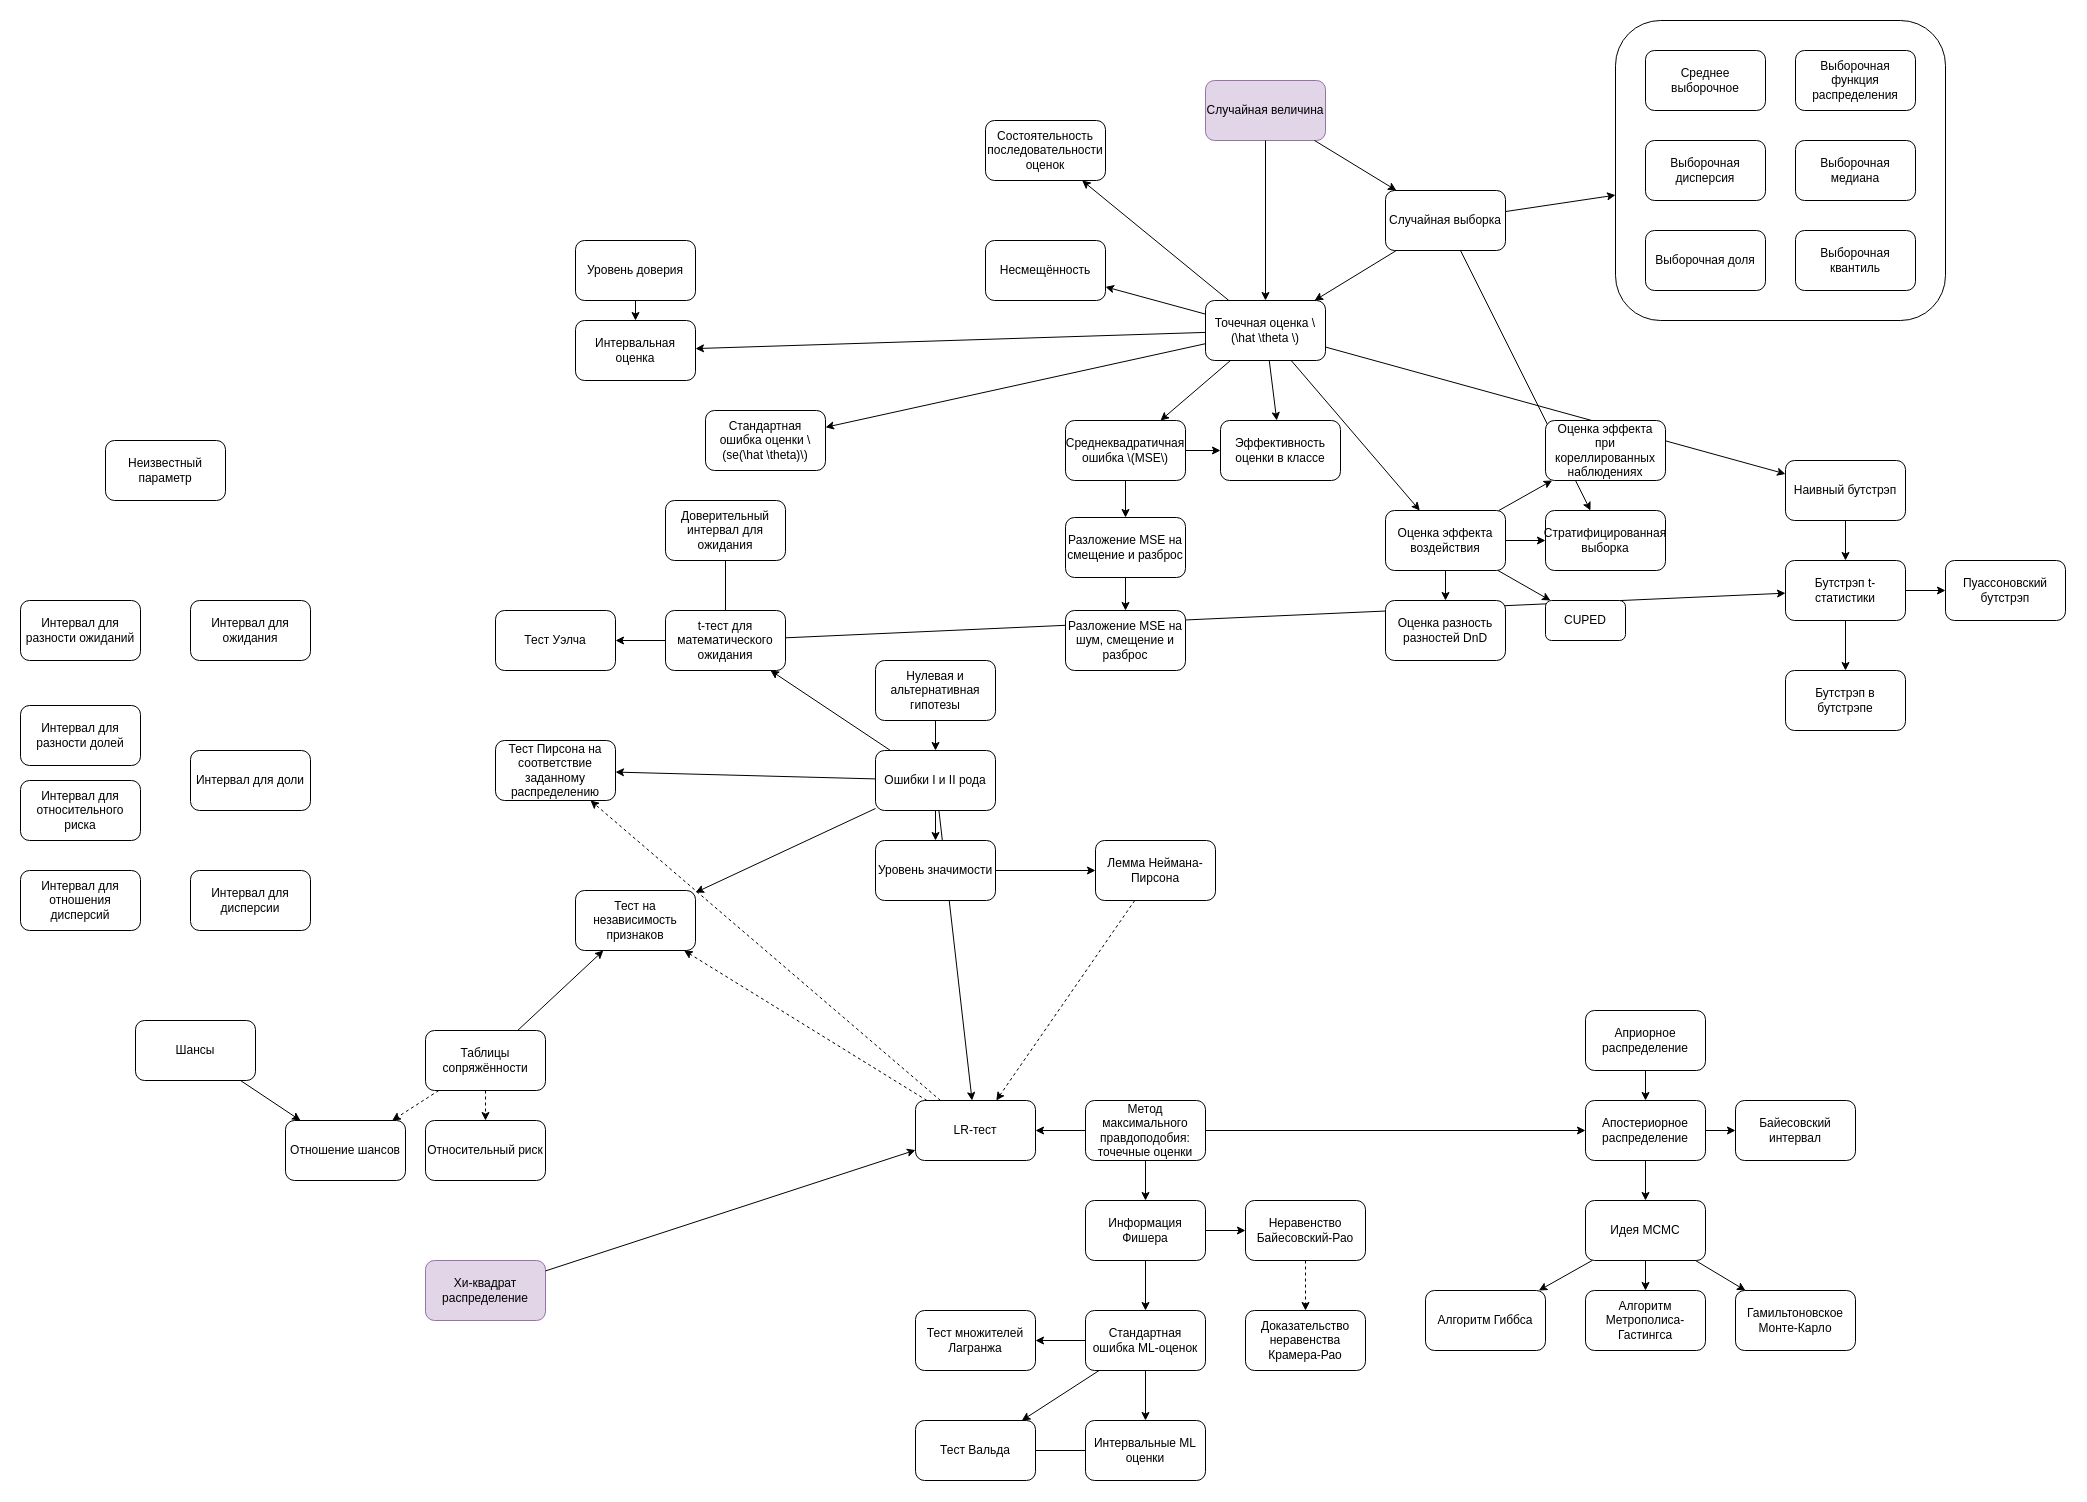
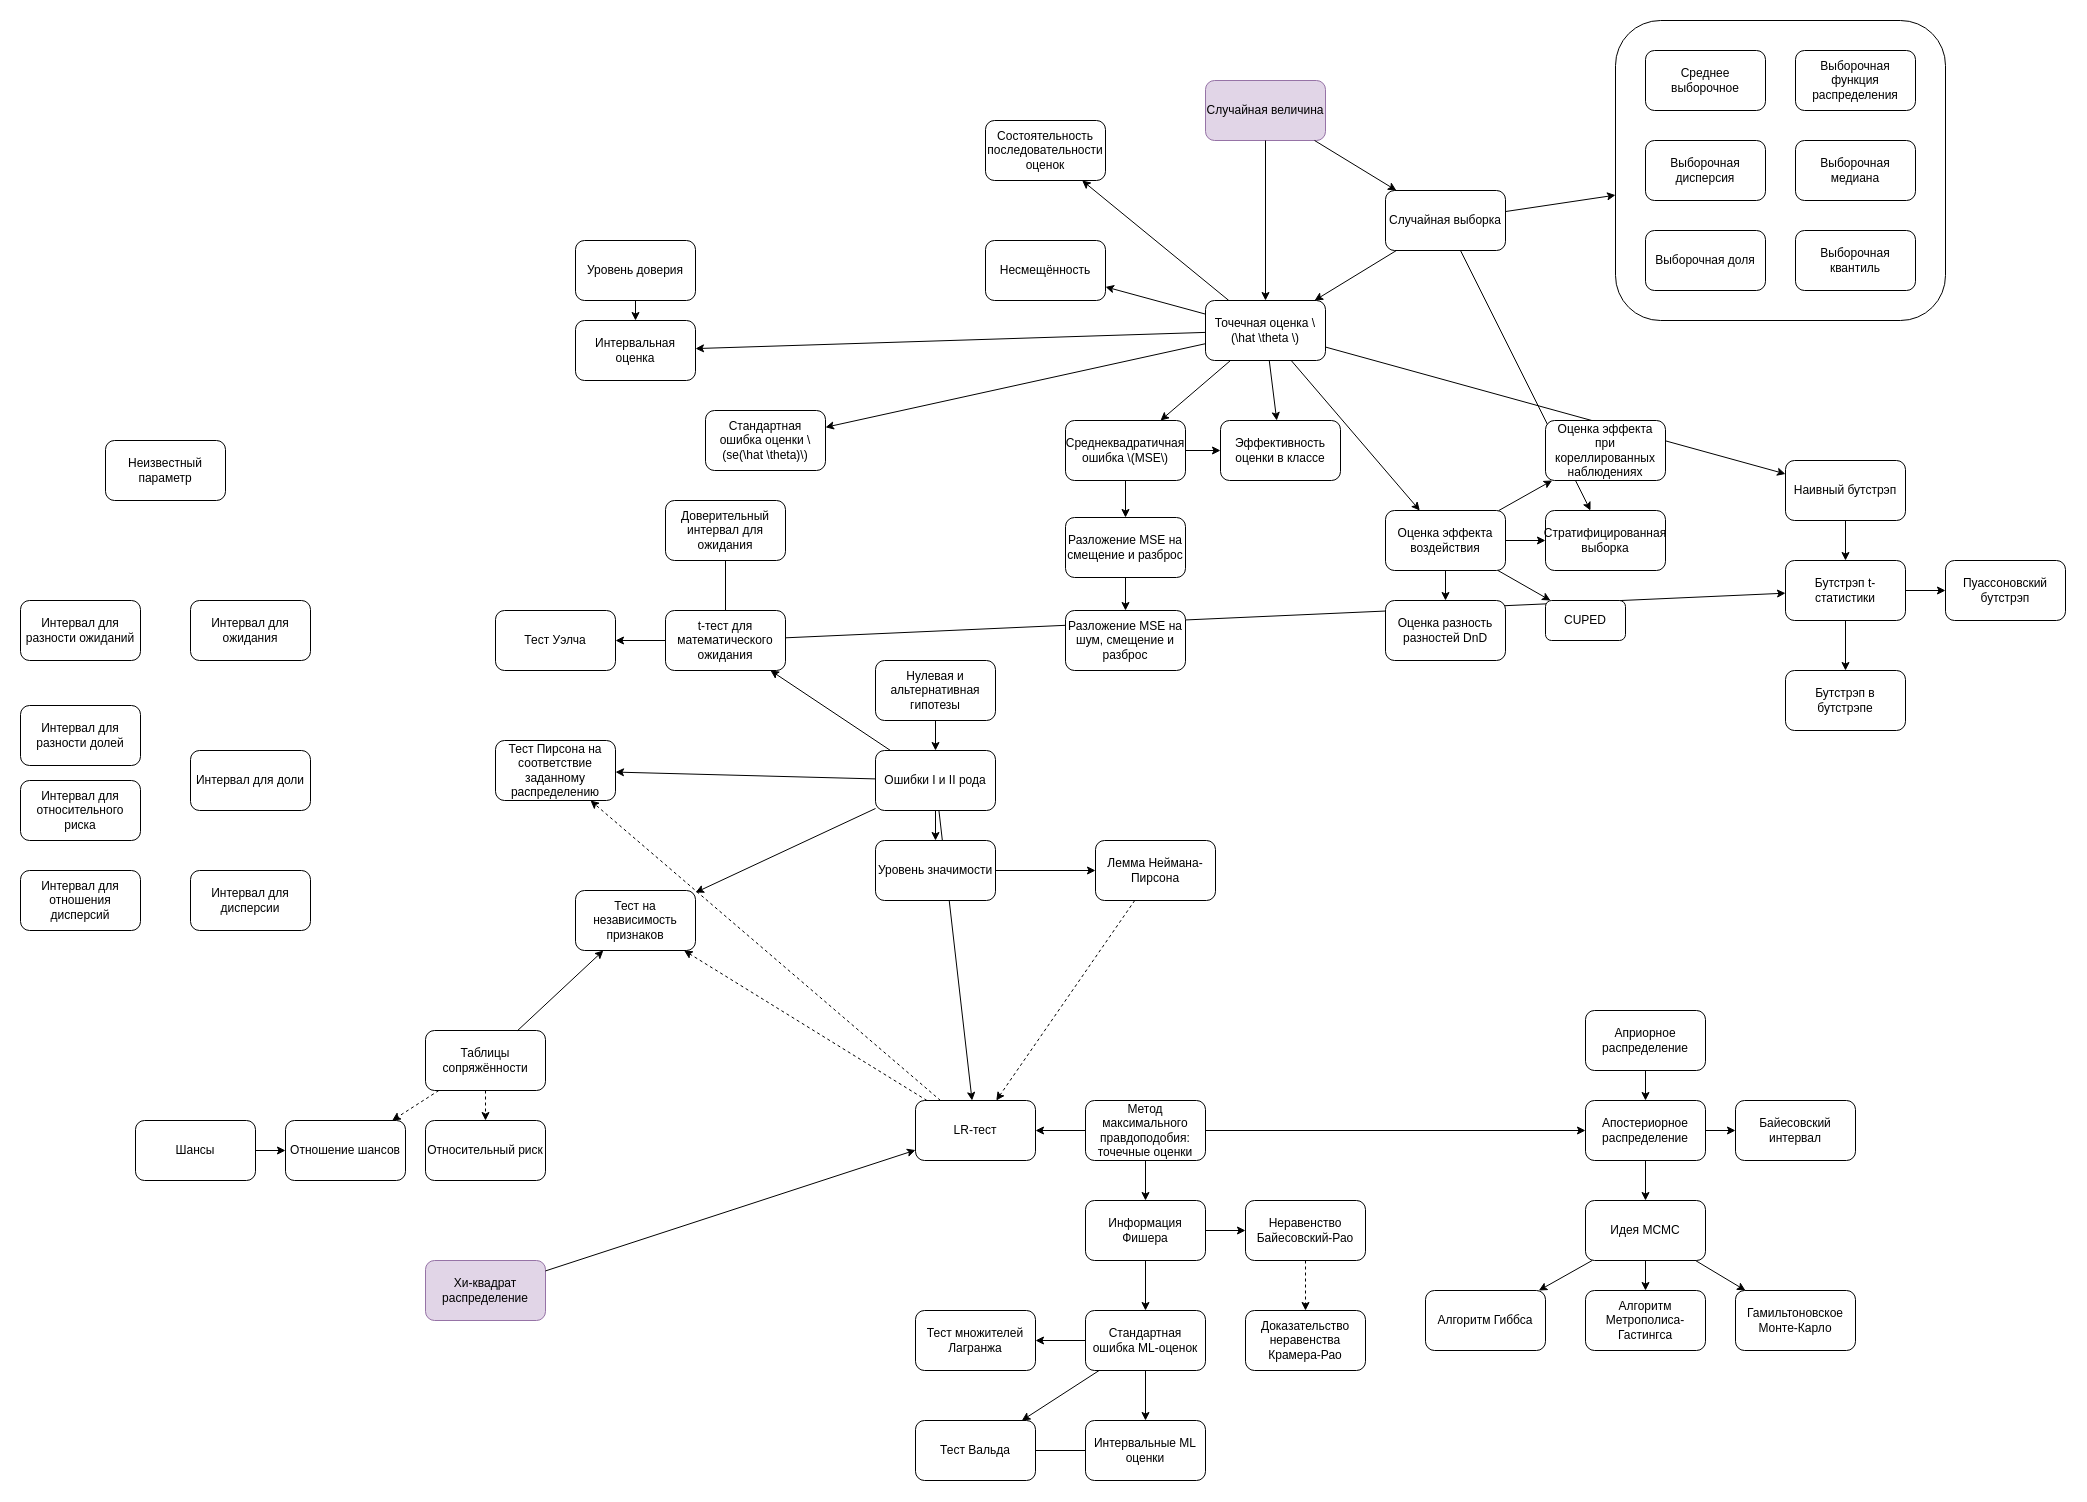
node "Шансы": moved (196, 1051) -> (196, 1151)
